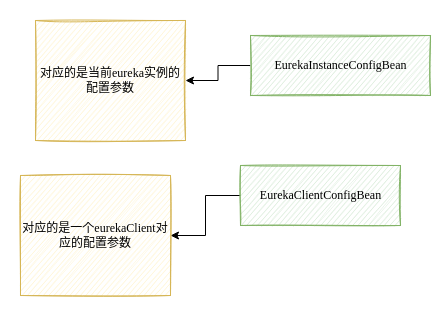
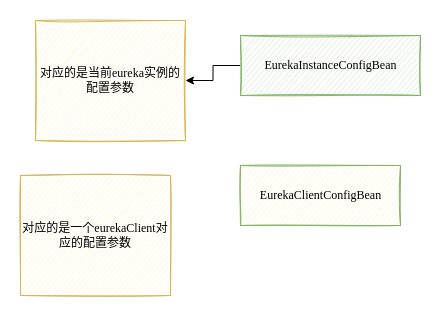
node "EurekaInstanceConfigBean": moved (341, 66) -> (331, 66)
node "EurekaClientConfigBean": fillcolor #d5e8d4 -> #fff2cc
edge "EurekaClientConfigBean" -> "对应的是一个eurekaClient对应的配置参数": removed
